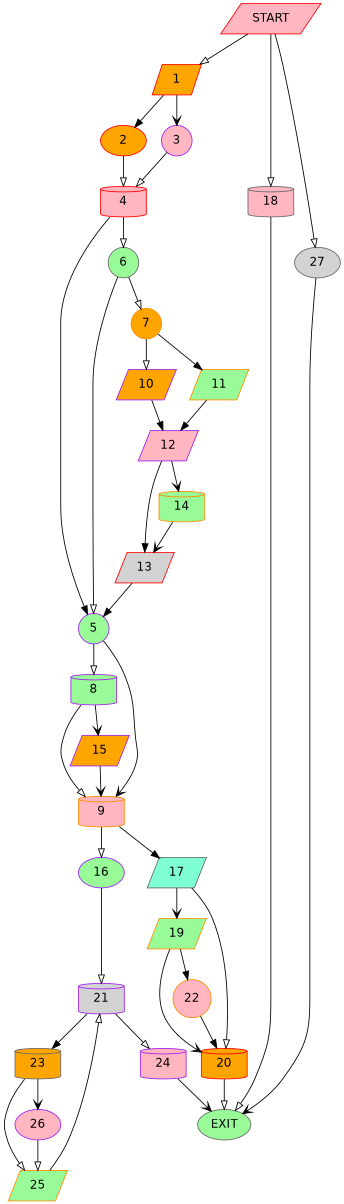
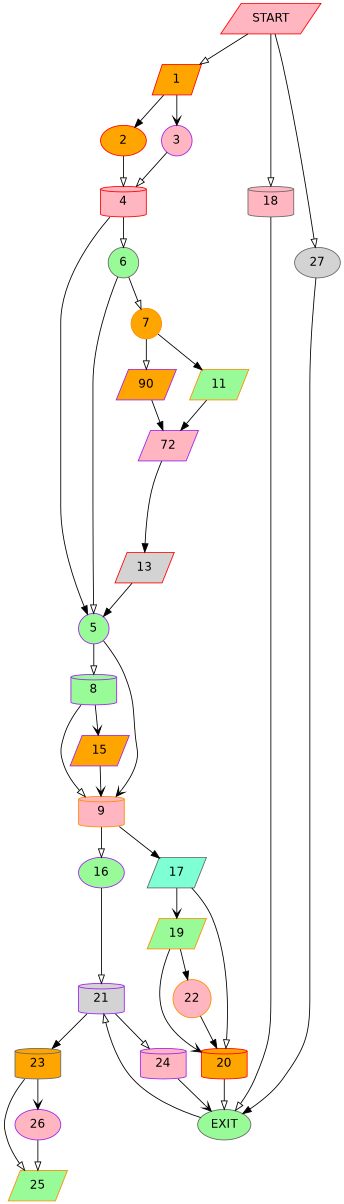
node "10": label "10" -> "90"
node "12": label "12" -> "72"
node "14": removed
edge "27" -> "EXIT": arrowhead vee -> normal
edge "25" -> "21": now "EXIT" -> "21"
